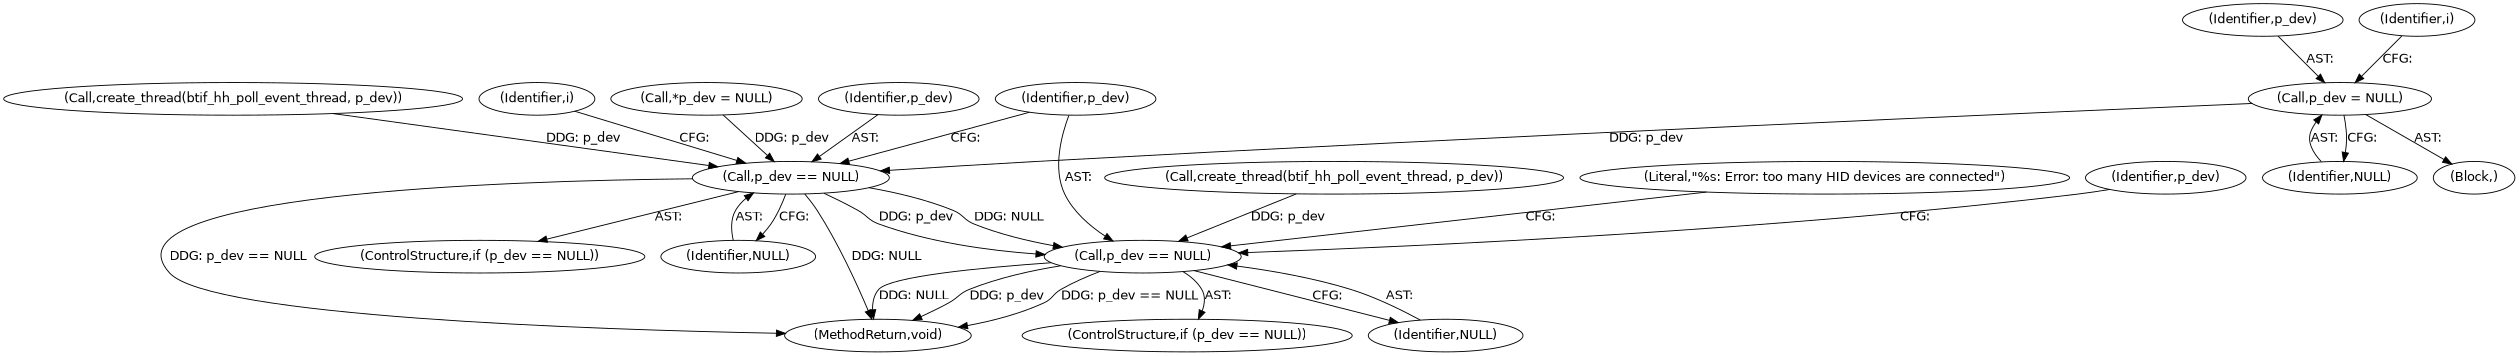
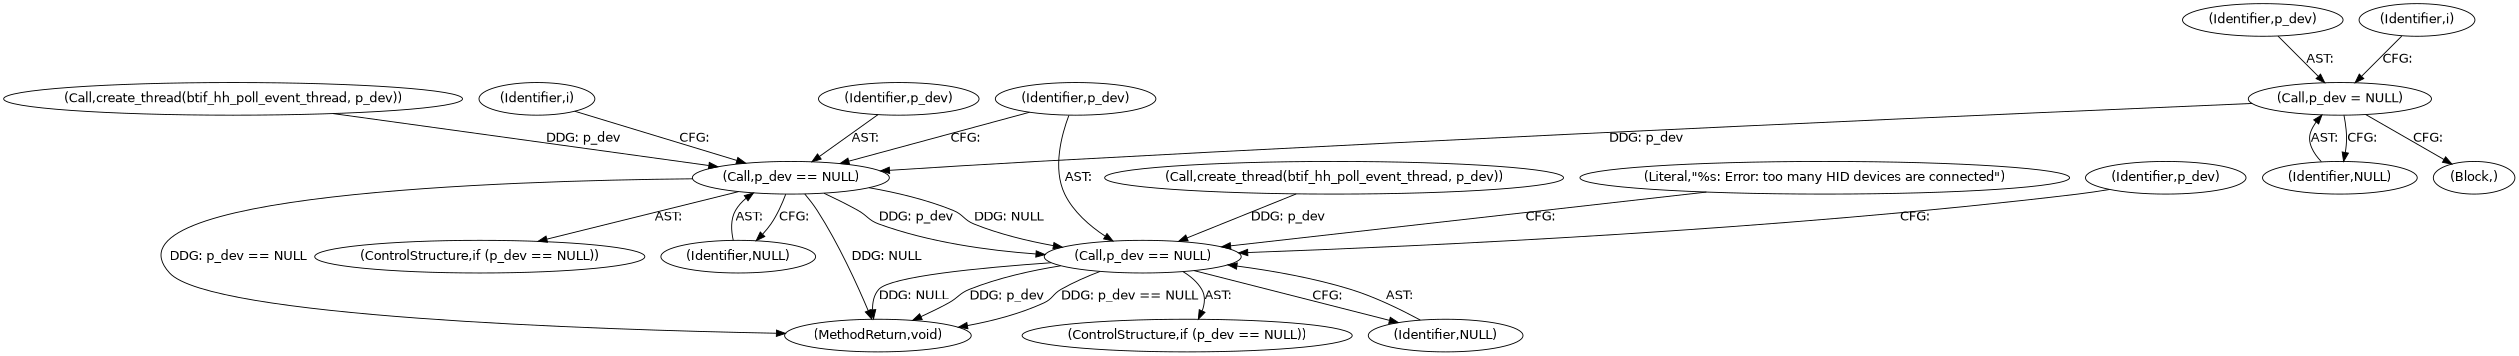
node "(Call,*p_dev = NULL)": removed
edge "(Call,p_dev = NULL)" -> "(Block,)": label "AST: " -> "CFG: "
